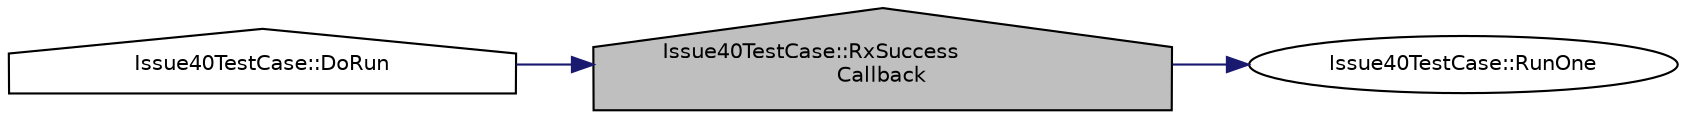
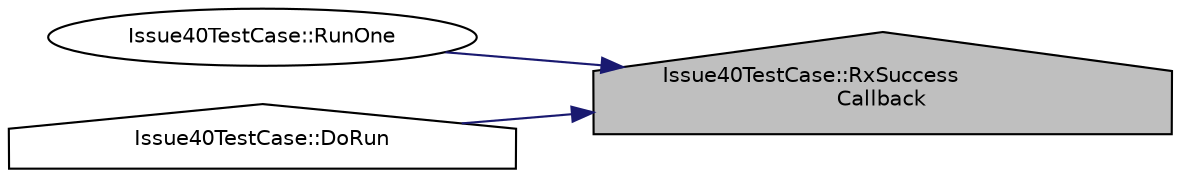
edge "Issue40TestCase::RxSuccess Callback" -> "Issue40TestCase::RunOne": reversed
